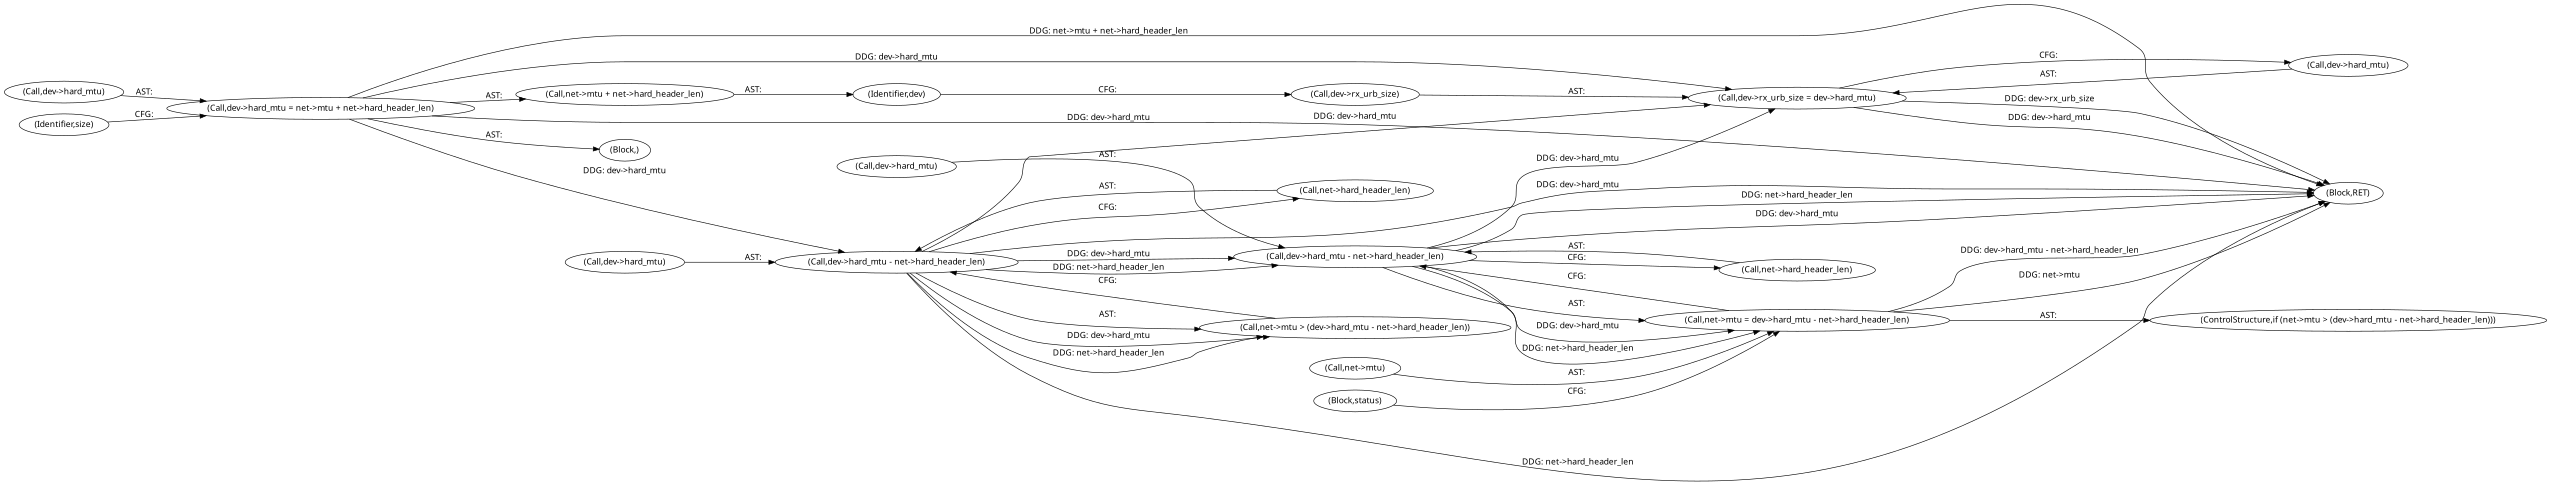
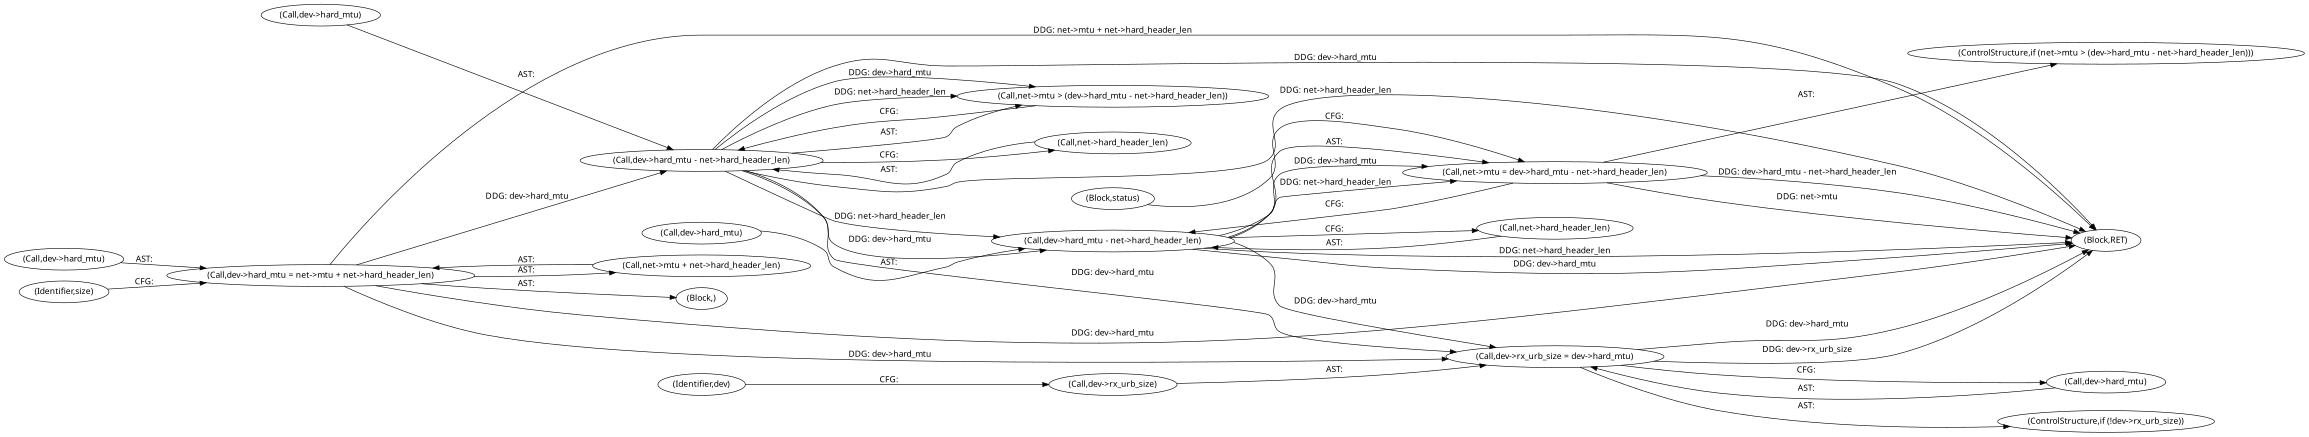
edge "(Call,net->mtu + net->hard_header_len)" -> "(Identifier,dev)": now "(Call,net->mtu + net->hard_header_len)" -> "(Call,dev->hard_mtu = net->mtu + net->hard_header_len)"
node "(Call,net->mtu)": removed
node "(ControlStructure,if (!dev->rx_urb_size))": added
